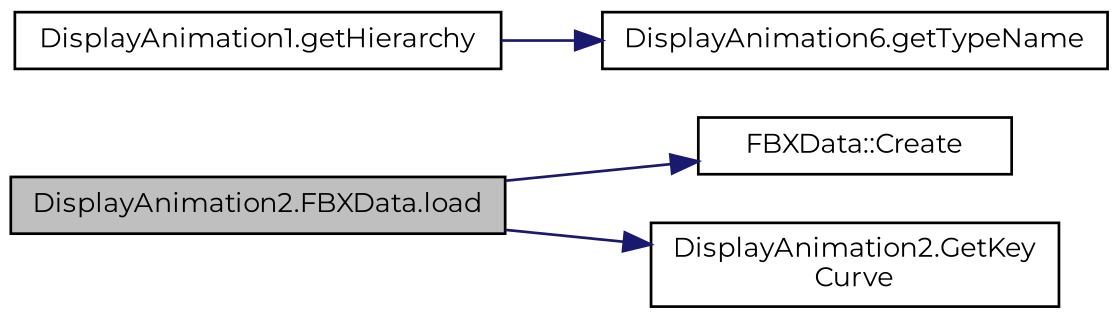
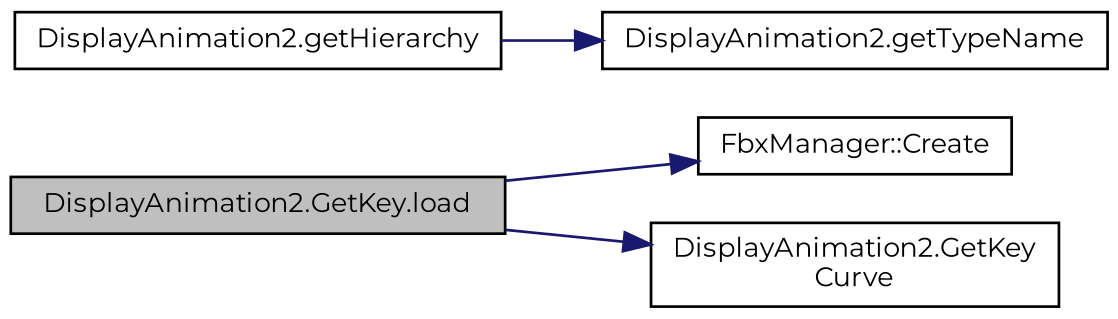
node "DisplayAnimation1.getHierarchy": label "DisplayAnimation1.getHierarchy" -> "DisplayAnimation2.getHierarchy"
node "DisplayAnimation6.getTypeName": label "DisplayAnimation6.getTypeName" -> "DisplayAnimation2.getTypeName"
node "FBXData::Create": label "FBXData::Create" -> "FbxManager::Create"
node "DisplayAnimation2.FBXData.load": label "DisplayAnimation2.FBXData.load" -> "DisplayAnimation2.GetKey.load"
